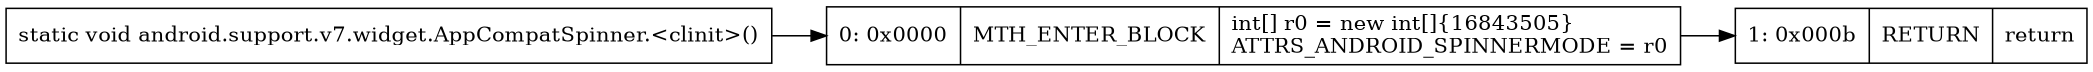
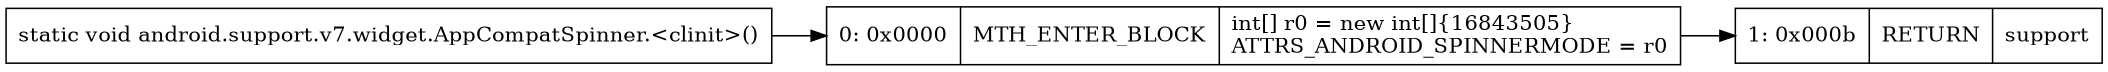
node "1: 0x000b": text "return" -> "support"
